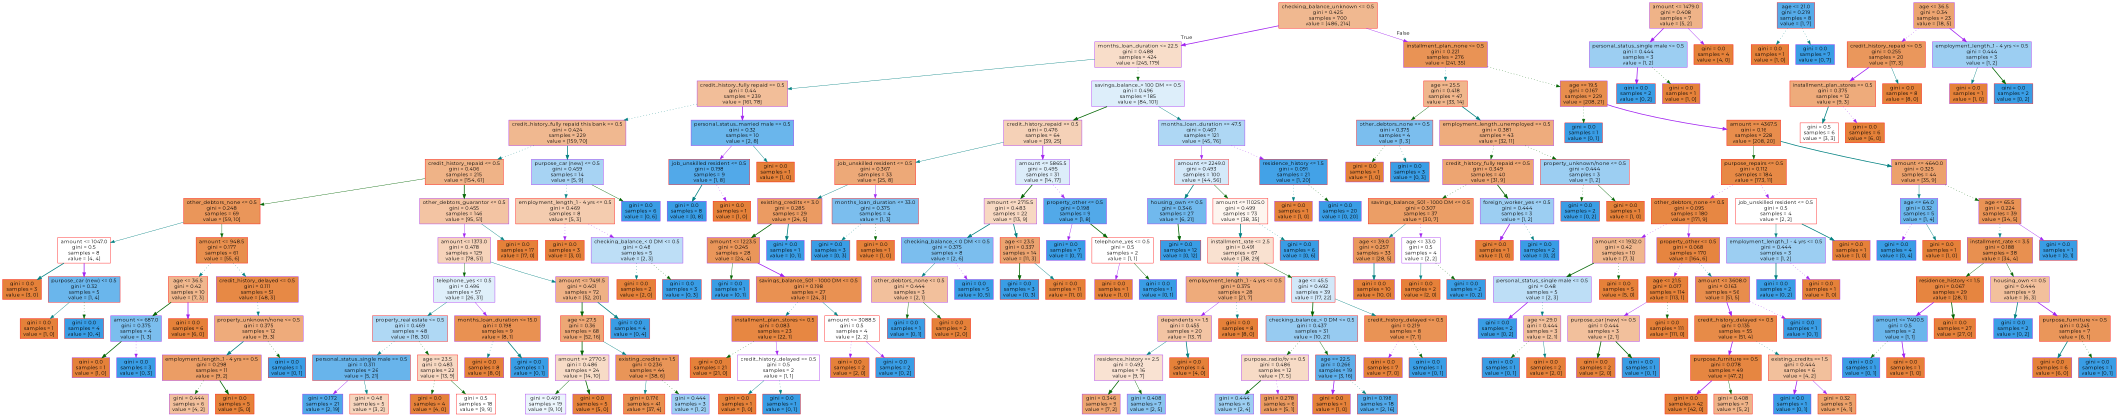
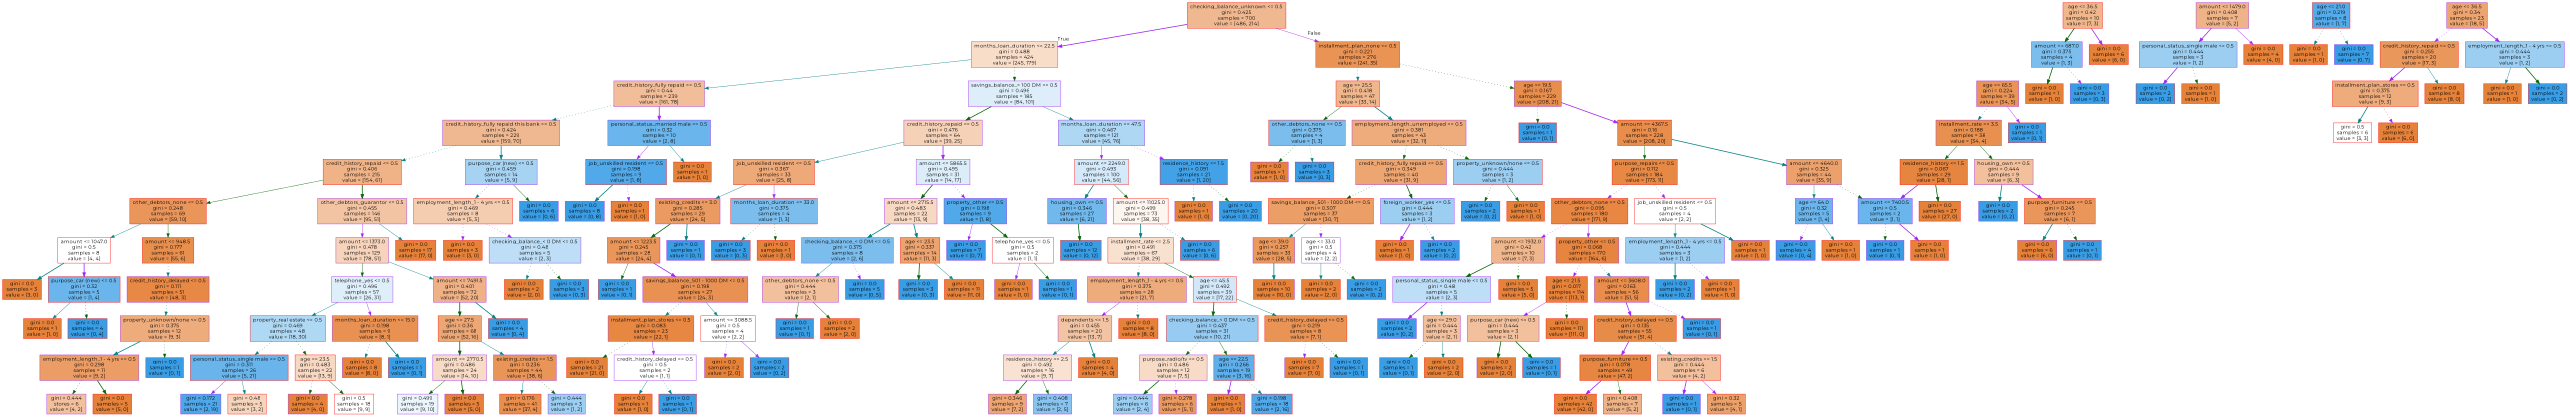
edge "amount <= 4640.0 gini = 0.325 samples = 44 value = [35, 9]" -> "age <= 65.5 gini = 0.224 samples = 39 value = [34, 5]": now "amount <= 4640.0 gini = 0.325 samples = 44 value = [35, 9]" -> "amount <= 7400.5 gini = 0.5 samples = 2 value = [1, 1]"
edge "amount <= 948.5 gini = 0.177 samples = 61 value = [55, 6]" -> "age <= 36.5 gini = 0.42 samples = 10 value = [7, 3]": removed
node "gini = 0.444 samples = 6 value = [4, 2]": label "gini = 0.444 samples = 6 value = [4, 2]" -> "gini = 0.444 stores = 6 value = [4, 2]"
